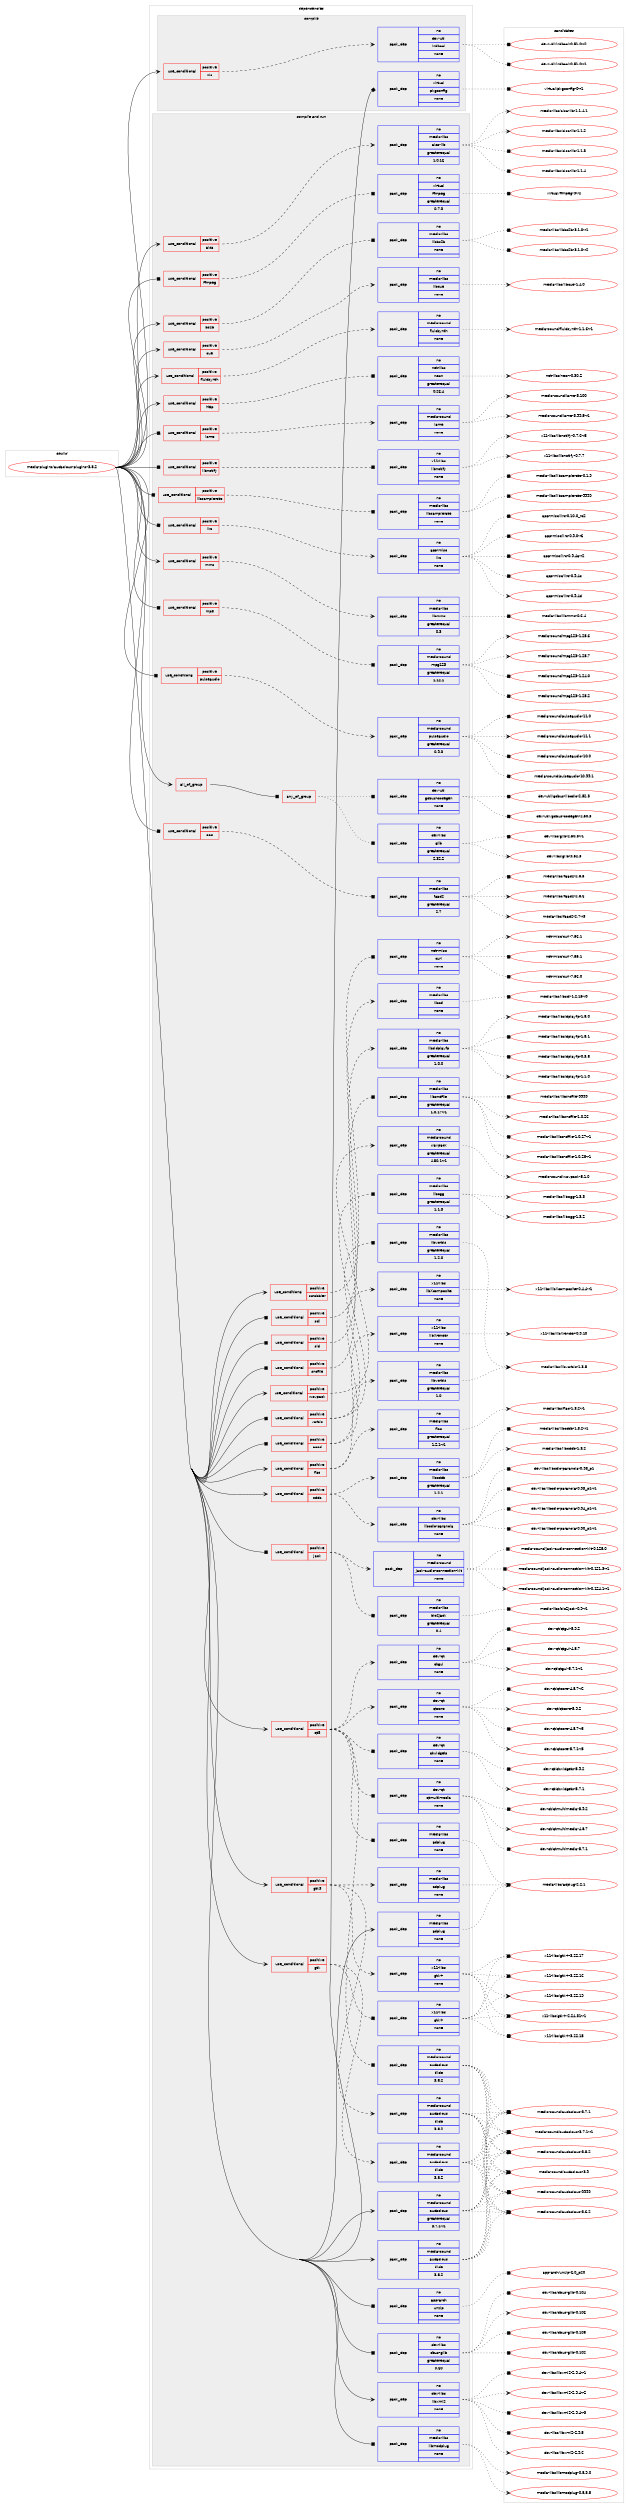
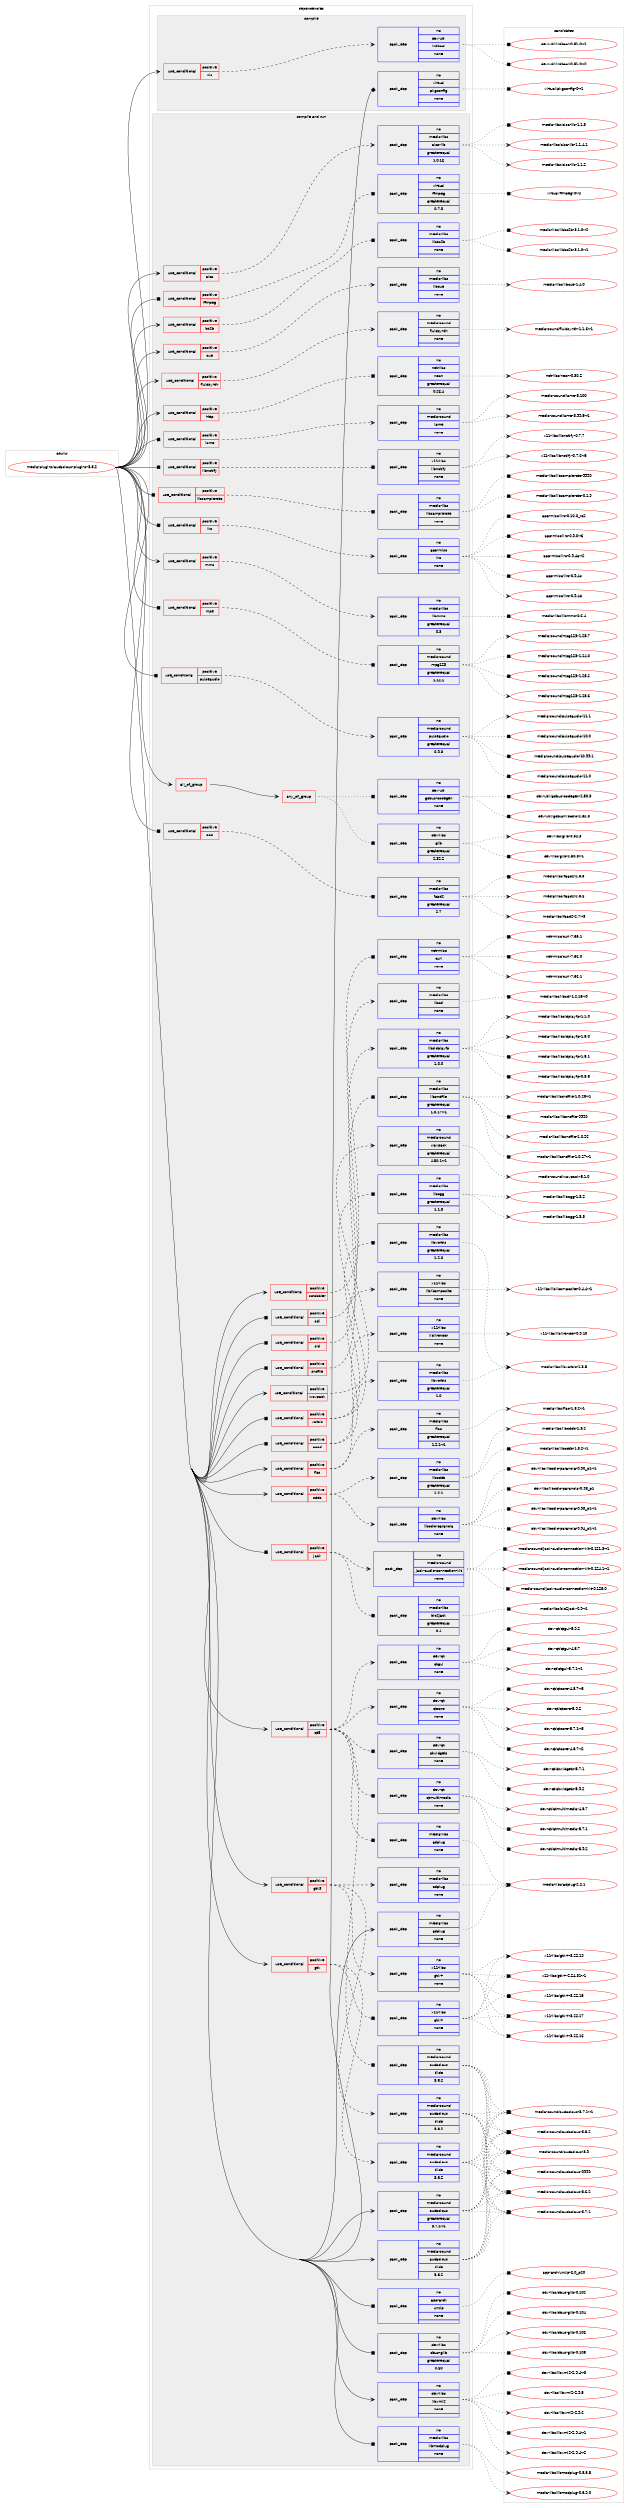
node "media-libs/alsa-lib-1.1.4": removed
edge "all_of_group" -> "any_of_group": arrowhead box -> vee
